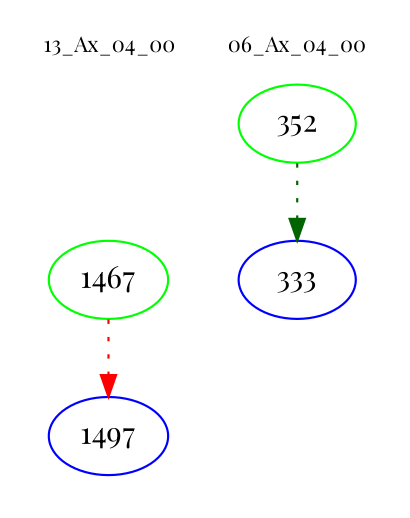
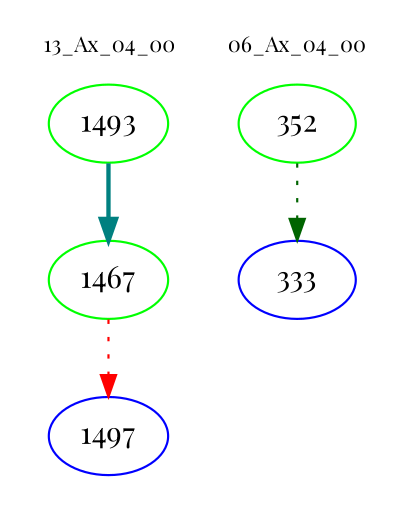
node "1493": added
